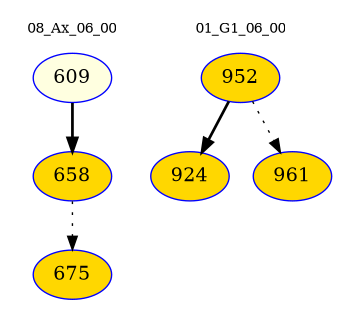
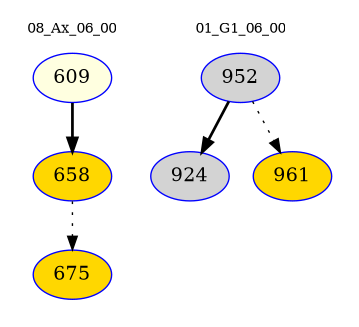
node "952": fillcolor gold -> lightgrey
node "924": fillcolor gold -> lightgrey
